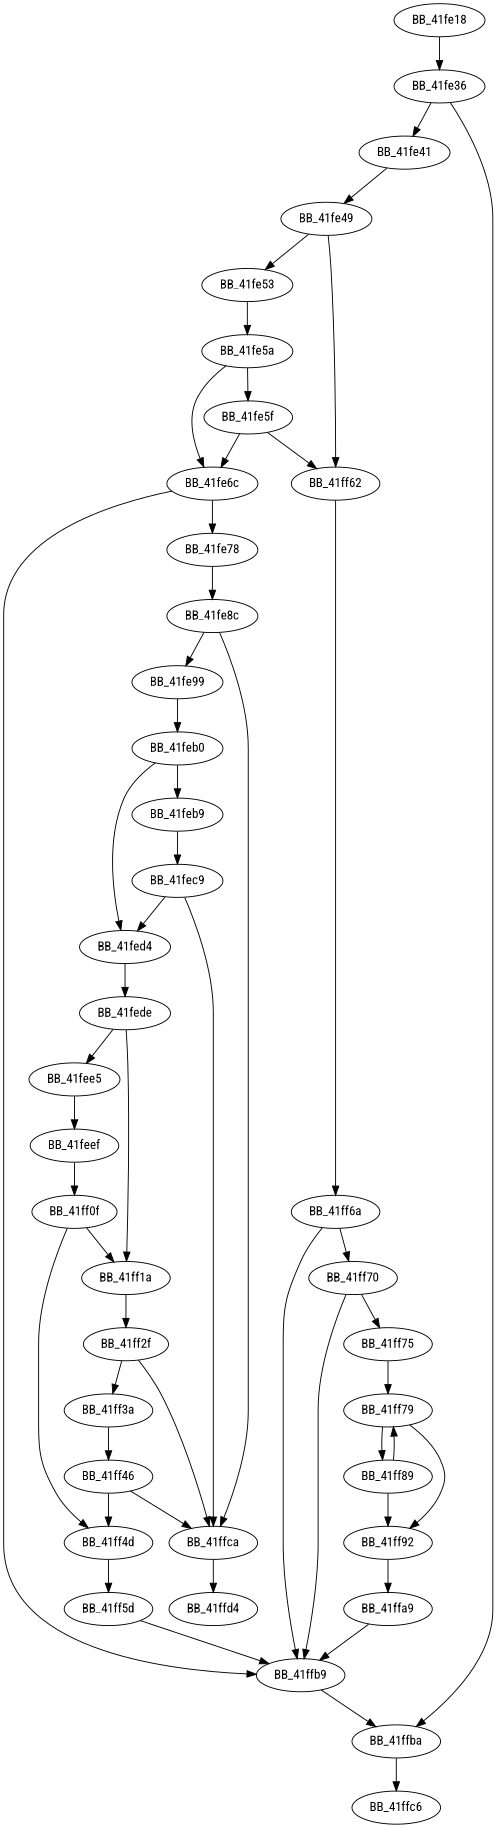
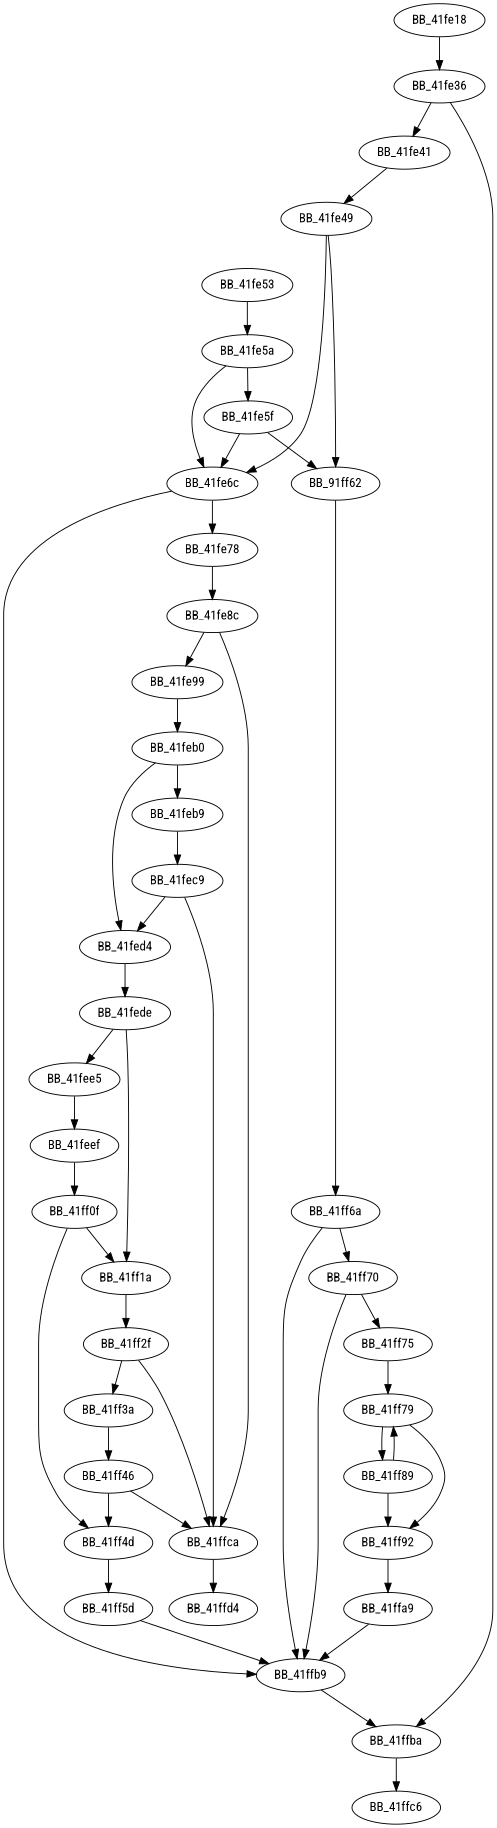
edge "BB_41fe49" -> "BB_41fe53": now "BB_41fe49" -> "BB_41fe6c"
node "BB_41ff62": label "BB_41ff62" -> "BB_91ff62"
